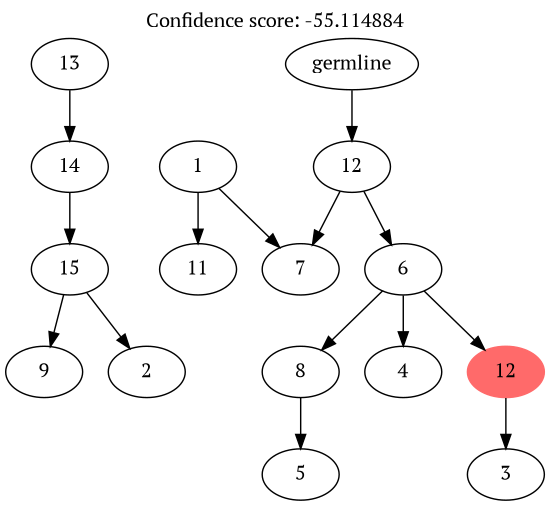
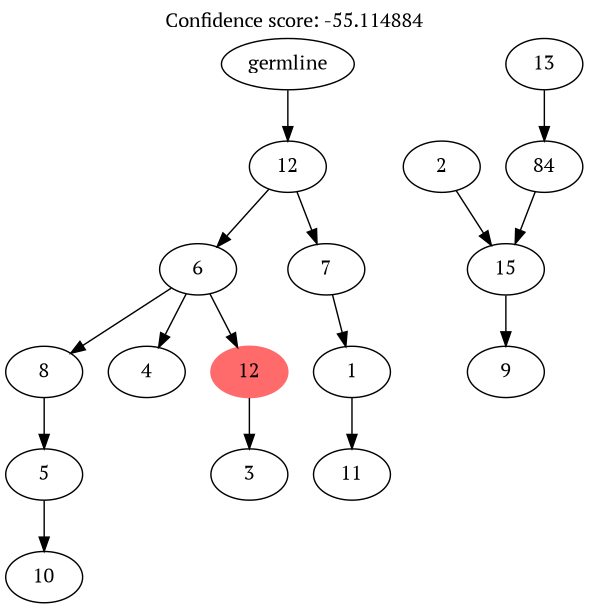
node "14": label "14" -> "84"
edge "1" -> "7": reversed
edge "15" -> "2": reversed
node "10": added
